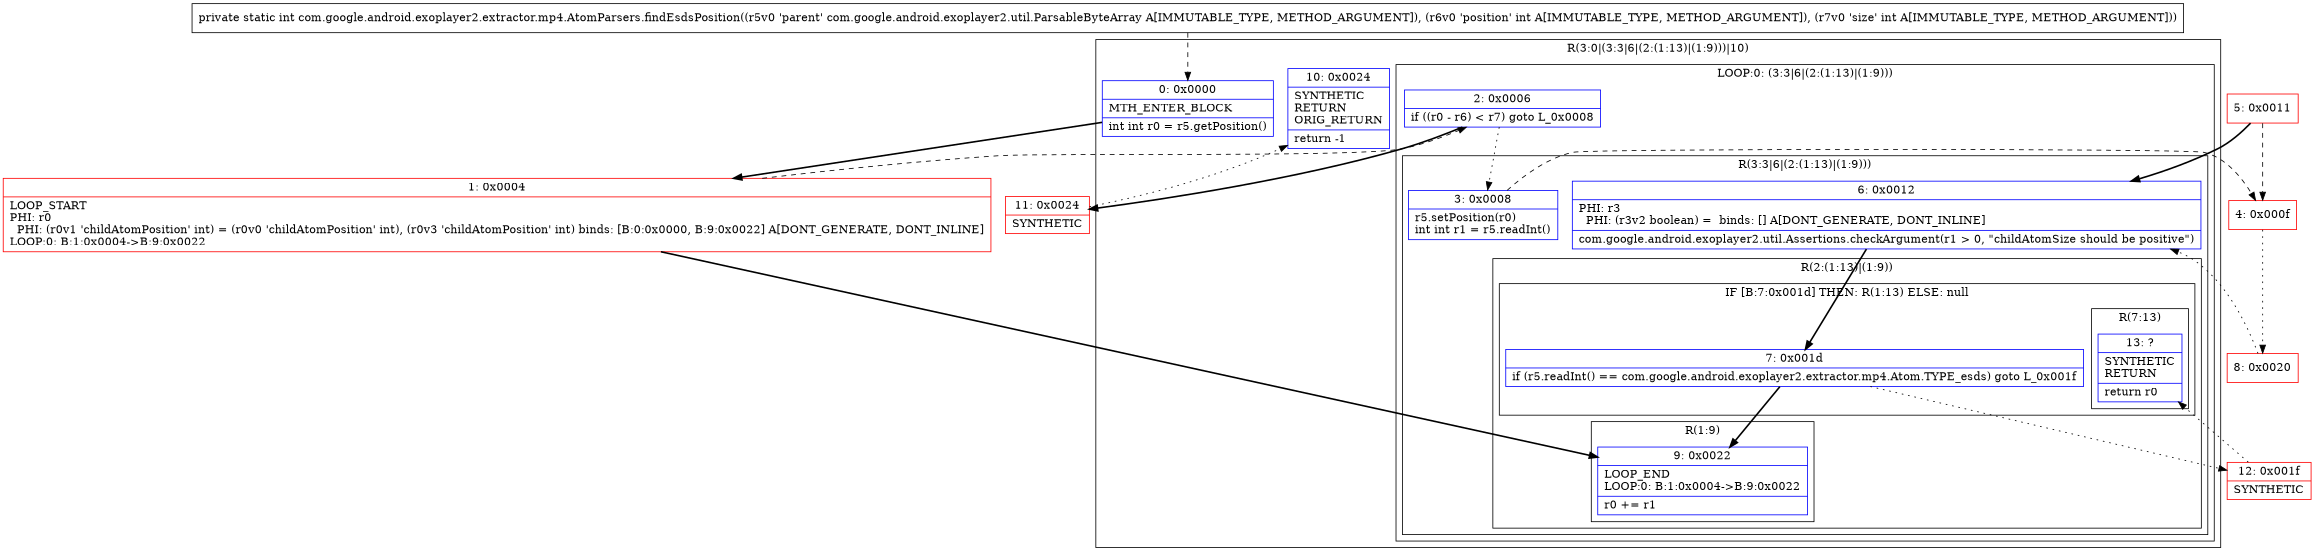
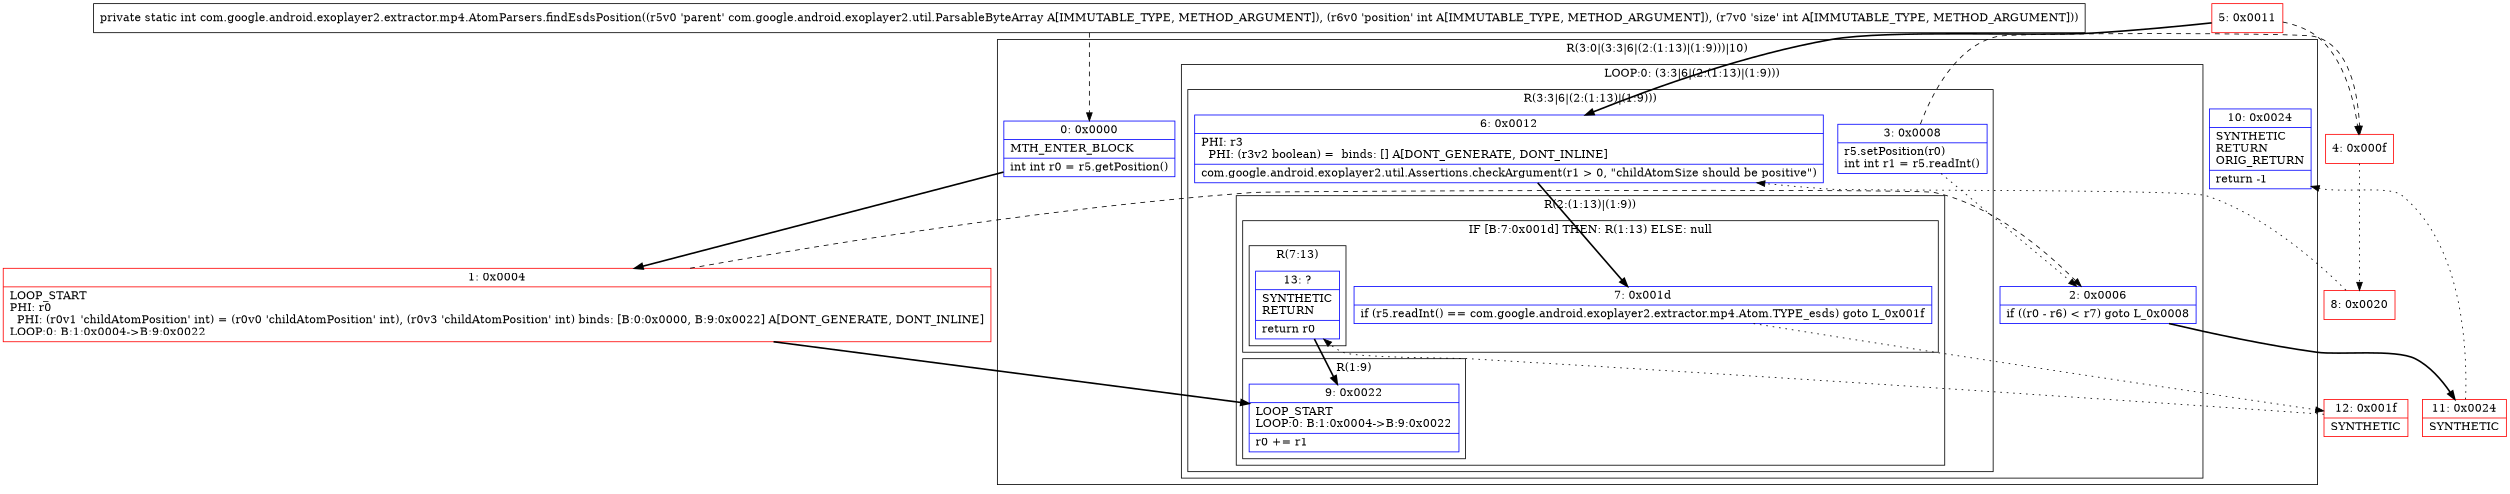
edge "2: 0x0006" -> "3: 0x0008": reversed
edge "7: 0x001d" -> "9: 0x0022": now "13: ?" -> "9: 0x0022"
node "9: 0x0022": text "LOOP_END" -> "LOOP_START"
